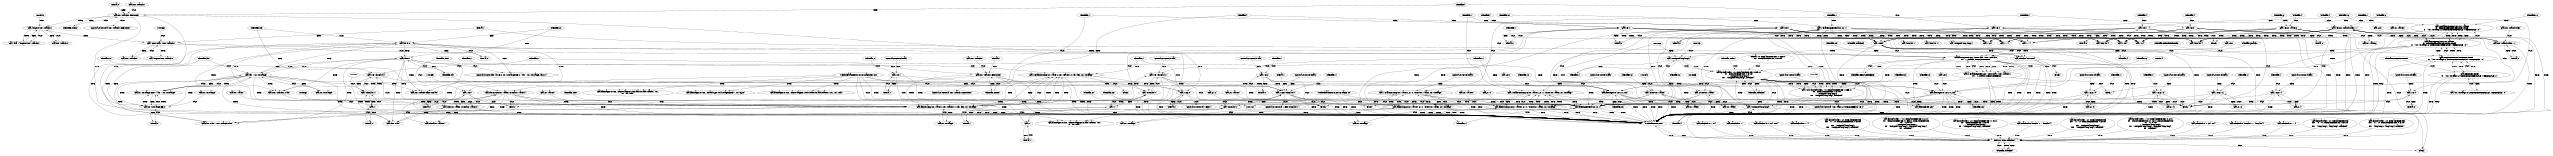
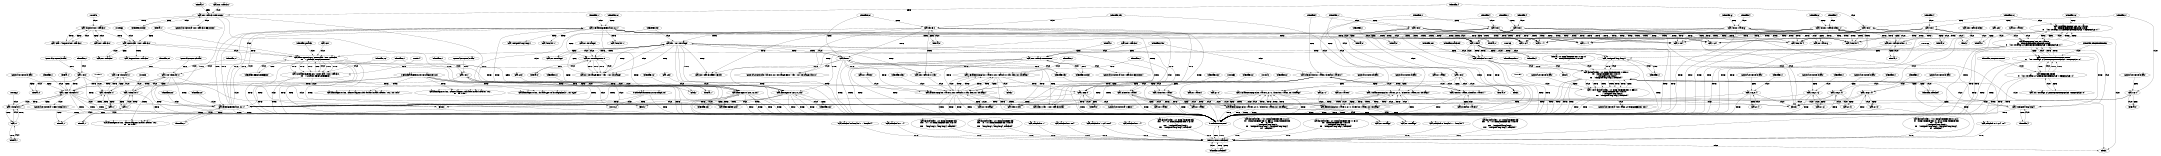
edge "(Call,idx < m->str_range)" -> "(Call,idx = 0)": reversed
